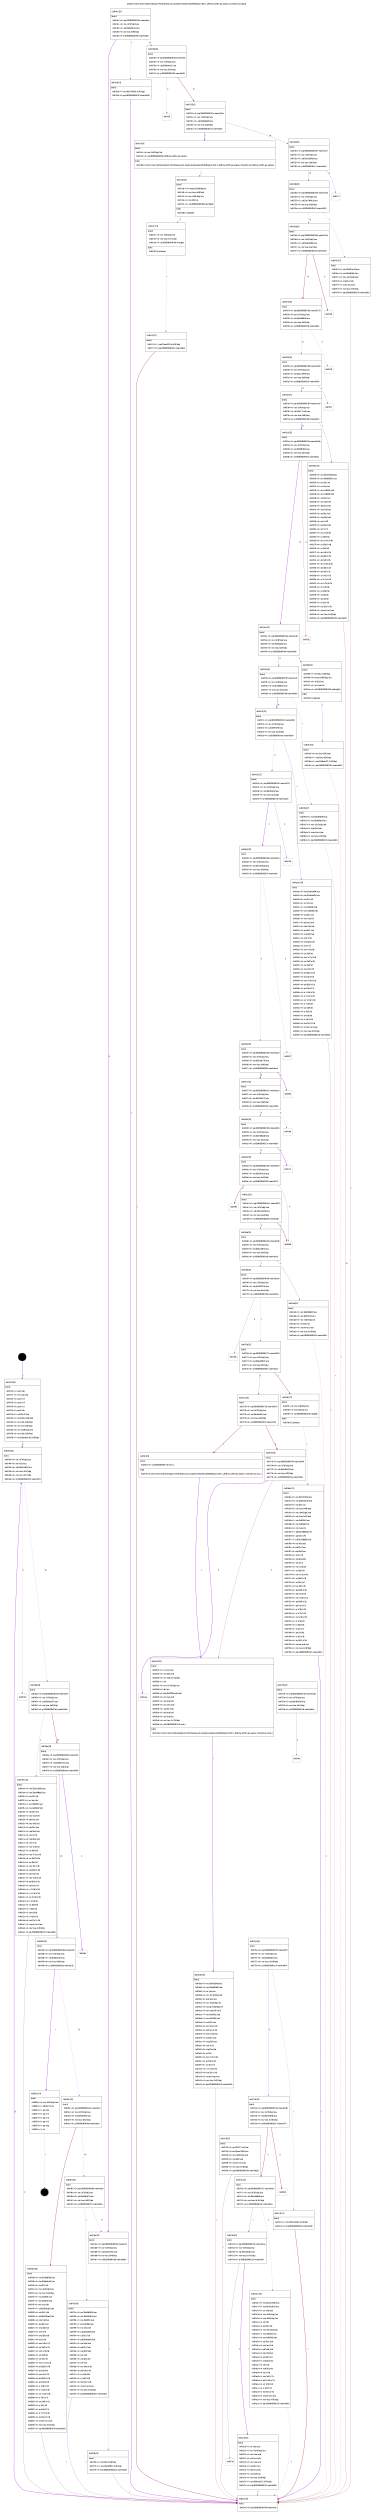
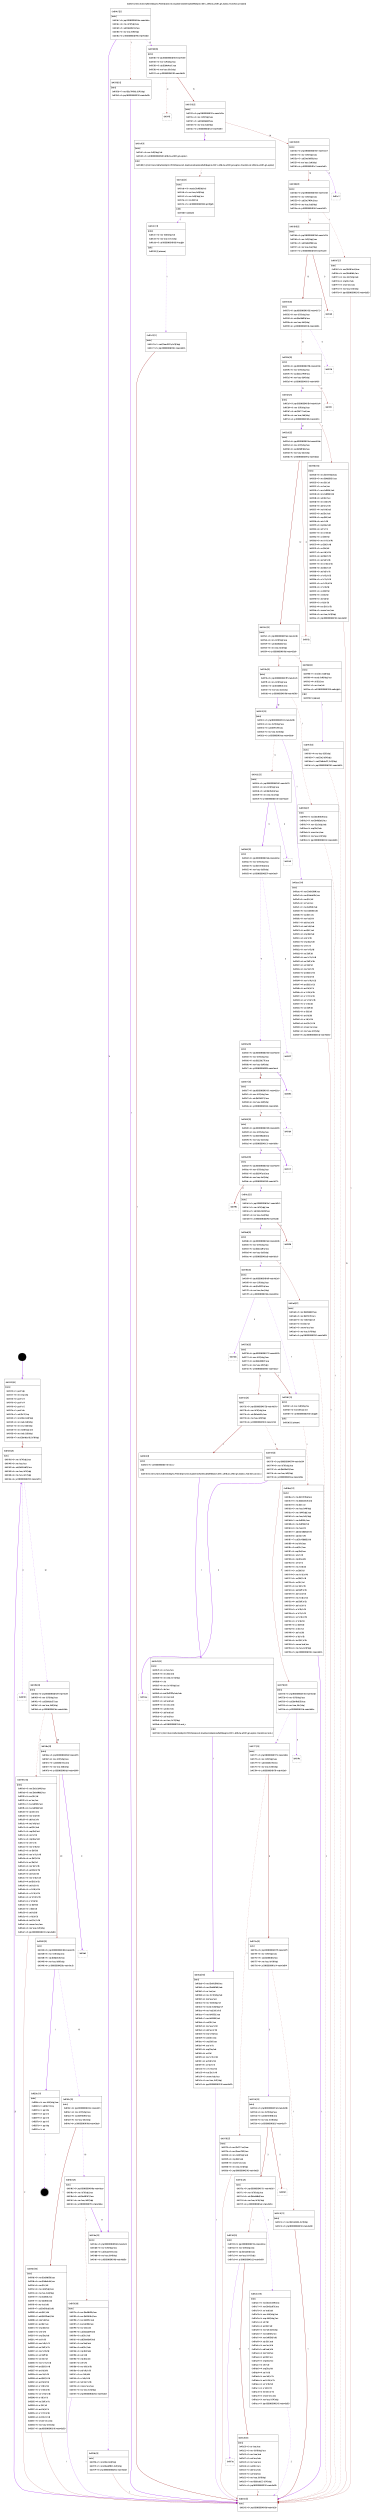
edge "0x4015c8 [25]" -> "0x4015e1 [25]": color purple -> brown
edge "0x4016a9 [25]" -> "0x40209b": now "0x4016a9 [25]" -> "0x4016c2 [25]"
edge "0x4016f4 [25]" -> "0x40170d [25]": now "0x4016f4 [25]" -> "0x4018b1 [13]"
edge "0x401726 [25]" -> "0x40173f [25]": style bold -> dashed
edge "0x40173f [25]" -> "0x401b79 [52]": now "0x40173f [25]" -> "0x401758 [25]"
node "0x401771 [25]": added
edge "0x4014b5 [25]" -> "0x4014ce [25]": style dashed -> bold
edge "0x4017d5 [25]" -> "0x401c20 [33]": color purple -> brown
